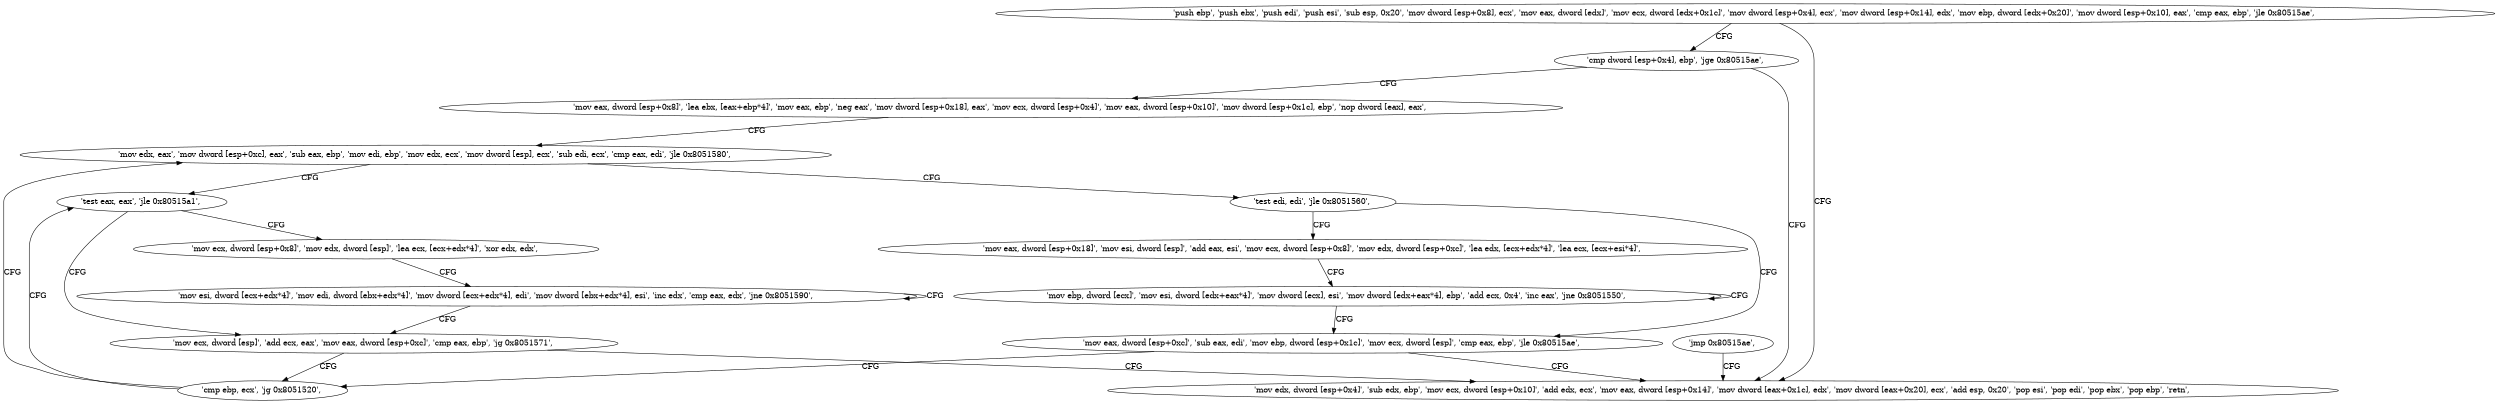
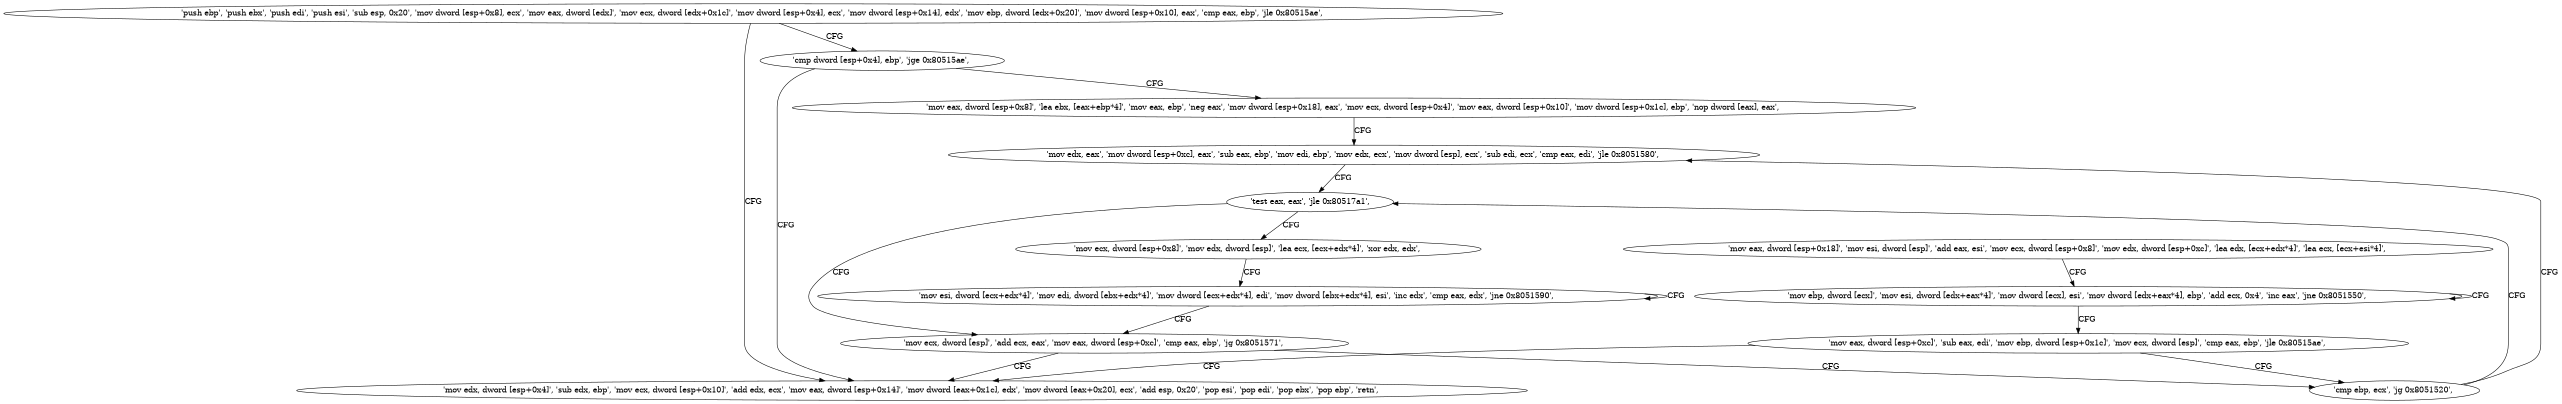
node "'test eax, eax', 'jle 0x80515a1',": label "'test eax, eax', 'jle 0x80515a1'," -> "'test eax, eax', 'jle 0x80517a1',"
node "'test edi, edi', 'jle 0x8051560',": removed
node "'jmp 0x80515ae',": removed
